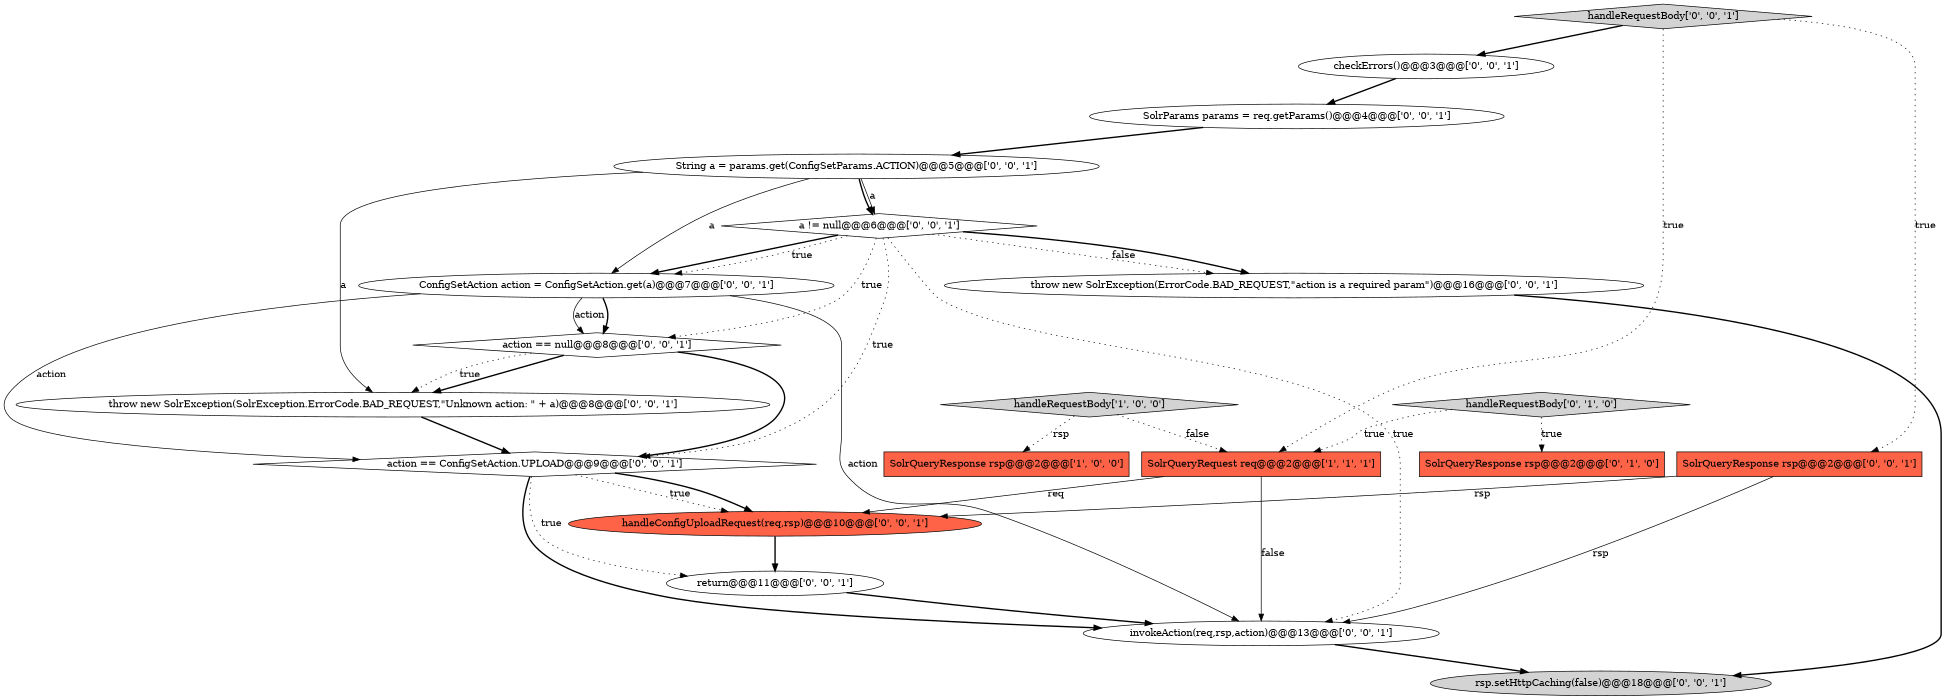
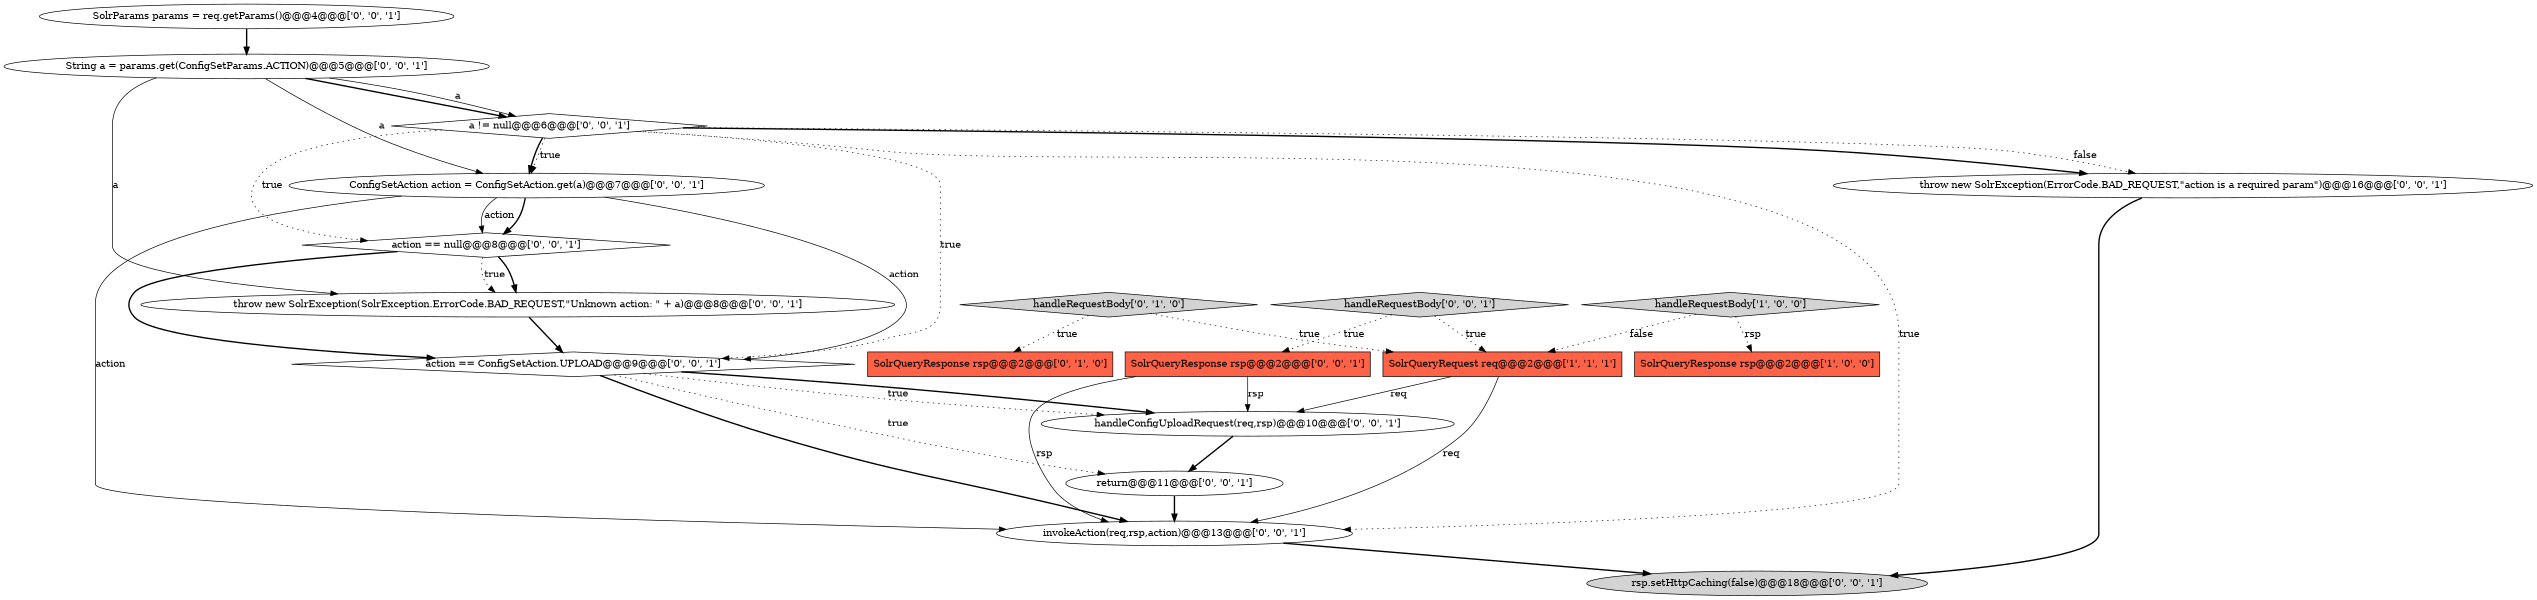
node "checkErrors()@@@3@@@['0', '0', '1']": removed
node "handleConfigUploadRequest(req,rsp)@@@10@@@['0', '0', '1']": fillcolor tomato -> white
edge "SolrQueryRequest req@@@2@@@['1', '1', '1']" -> "invokeAction(req,rsp,action)@@@13@@@['0', '0', '1']": label "false" -> "req"
